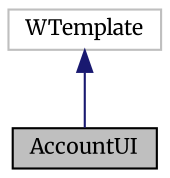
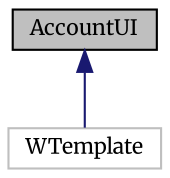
edge "AccountUI" -> "WTemplate": reversed
